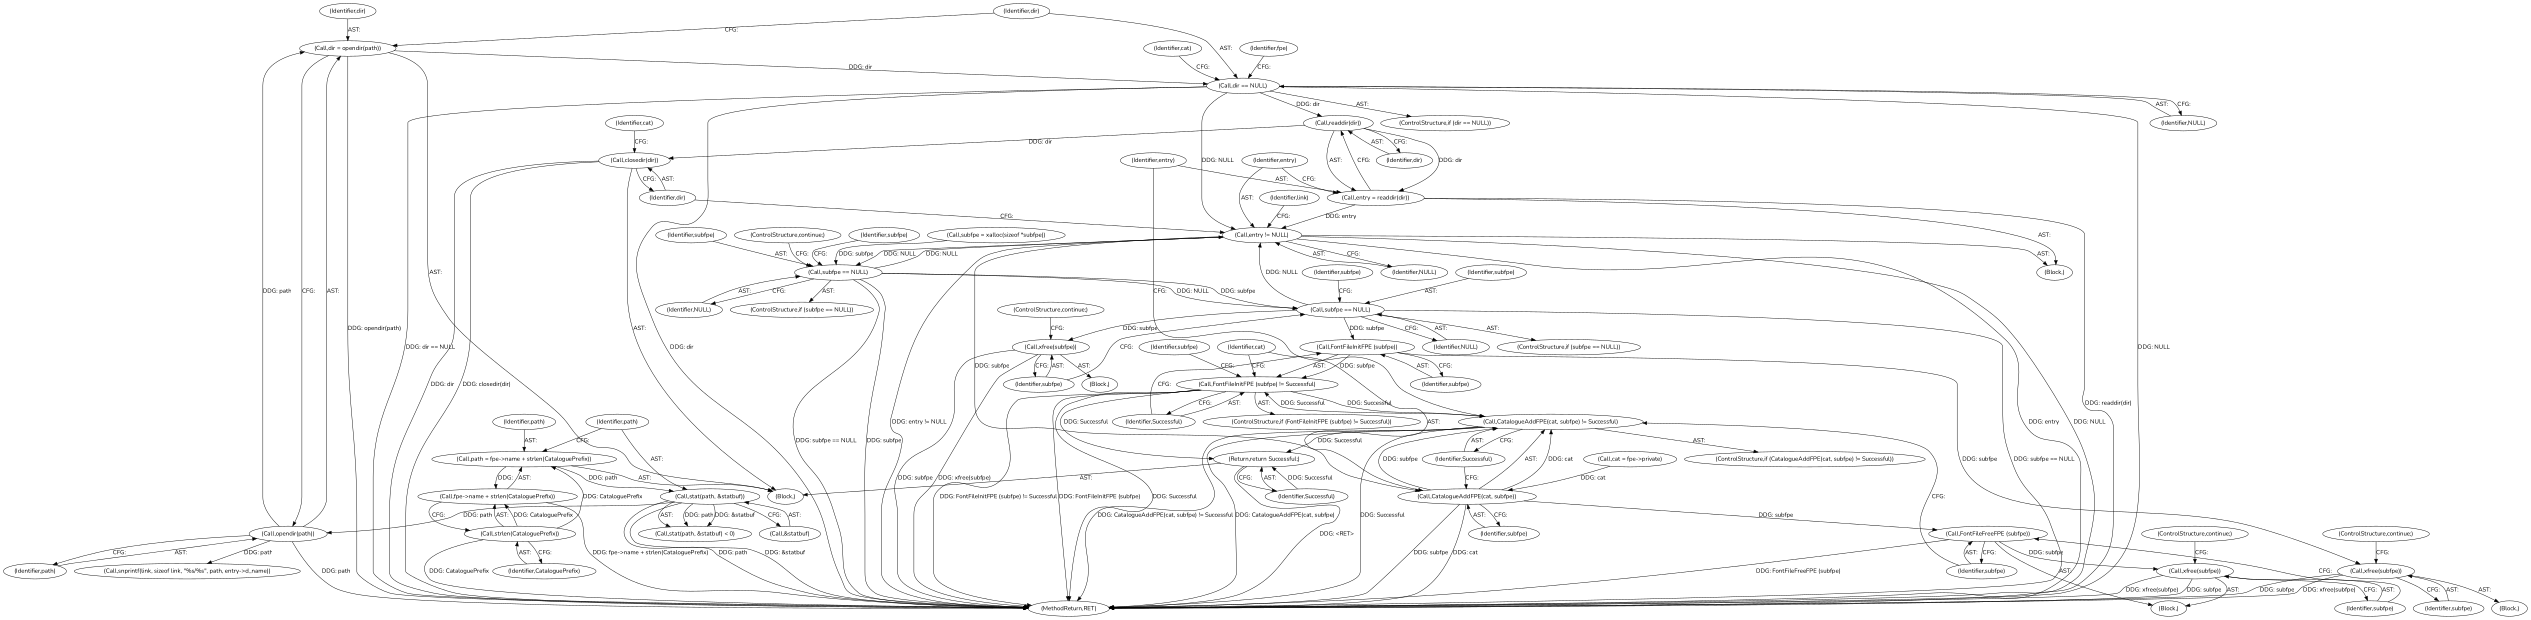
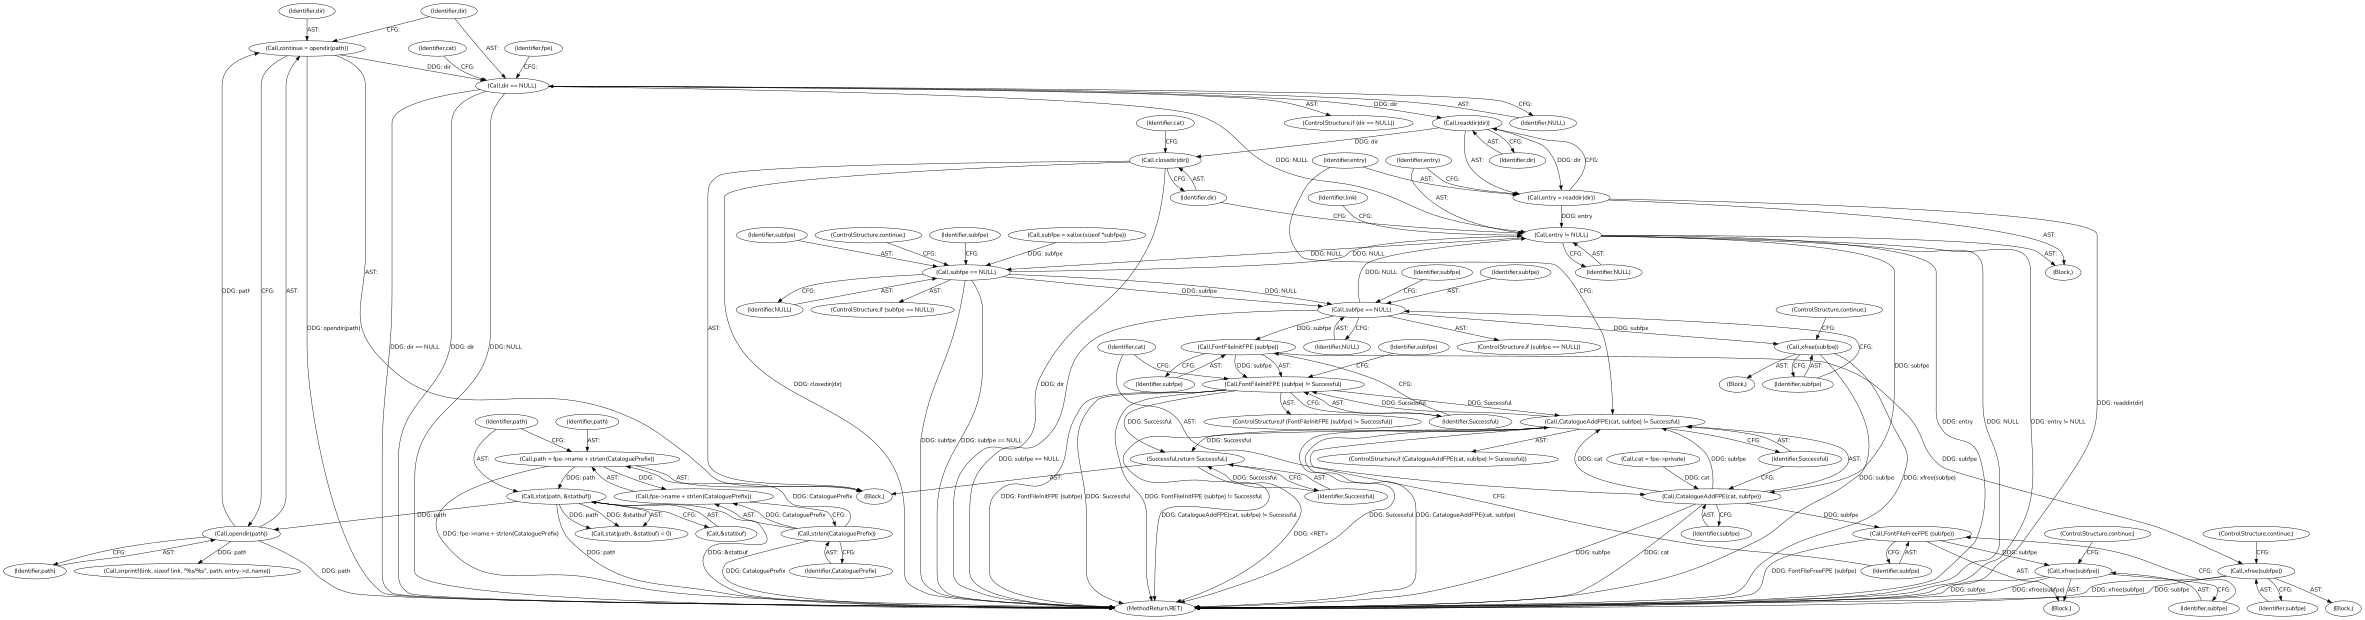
node "(Call,dir = opendir(path))": label "(Call,dir = opendir(path))" -> "(Call,continue = opendir(path))"
node "(Return,return Successful;)": label "(Return,return Successful;)" -> "(Successful,return Successful;)"
edge "(Call,fpe->name + strlen(CataloguePrefix))" -> "(MethodReturn,RET)": now "(Call,path = fpe->name + strlen(CataloguePrefix))" -> "(MethodReturn,RET)"
